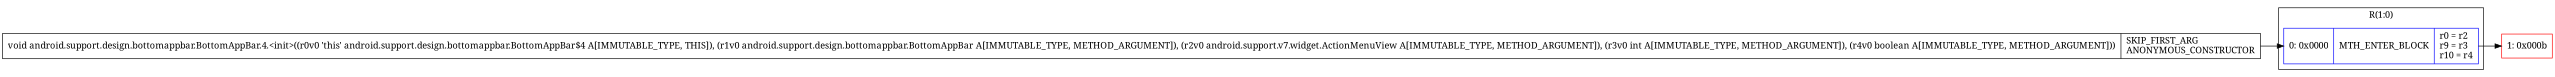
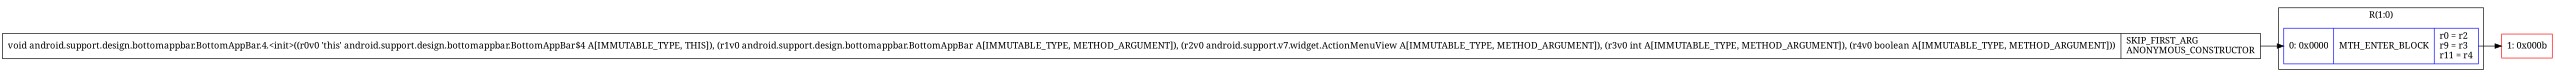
node "0: 0x0000": text "r10 = r4" -> "r11 = r4"
